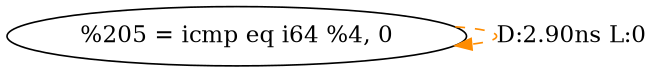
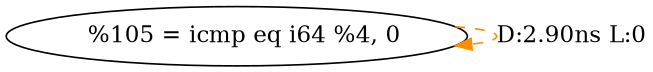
node "%205 = icmp eq i64 %4, 0": label "%205 = icmp eq i64 %4, 0" -> "%105 = icmp eq i64 %4, 0"
